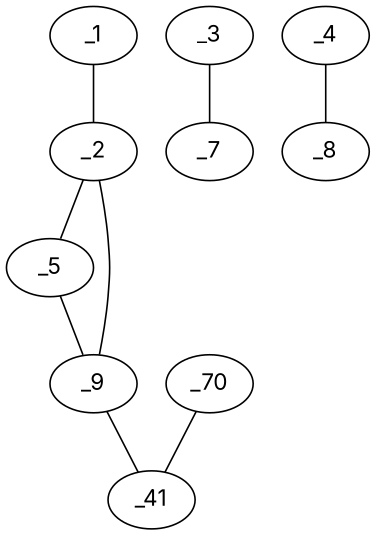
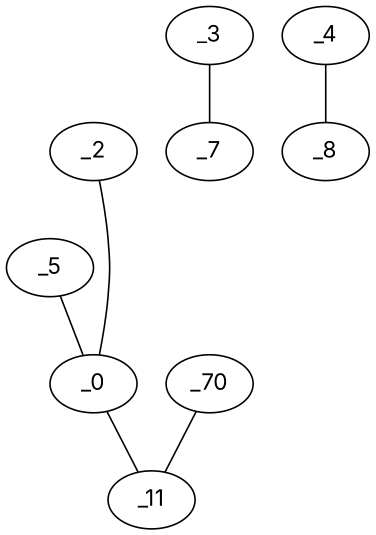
node "_1": removed
edge "_2" -- "_5": removed
node "_9": label "_9" -> "_0"
node "_41": label "_41" -> "_11"
